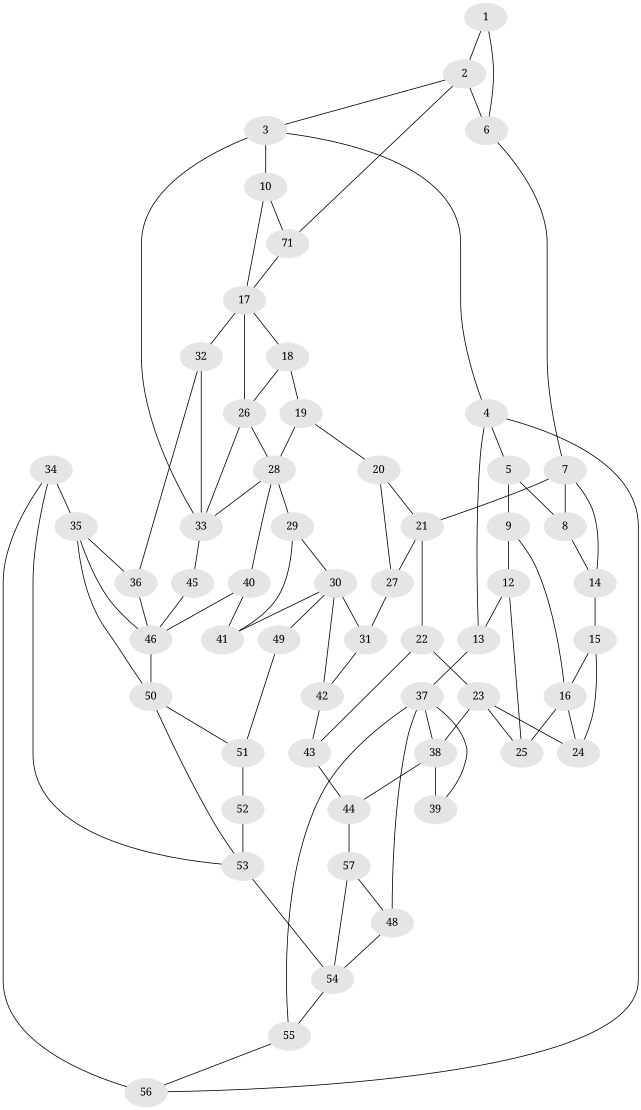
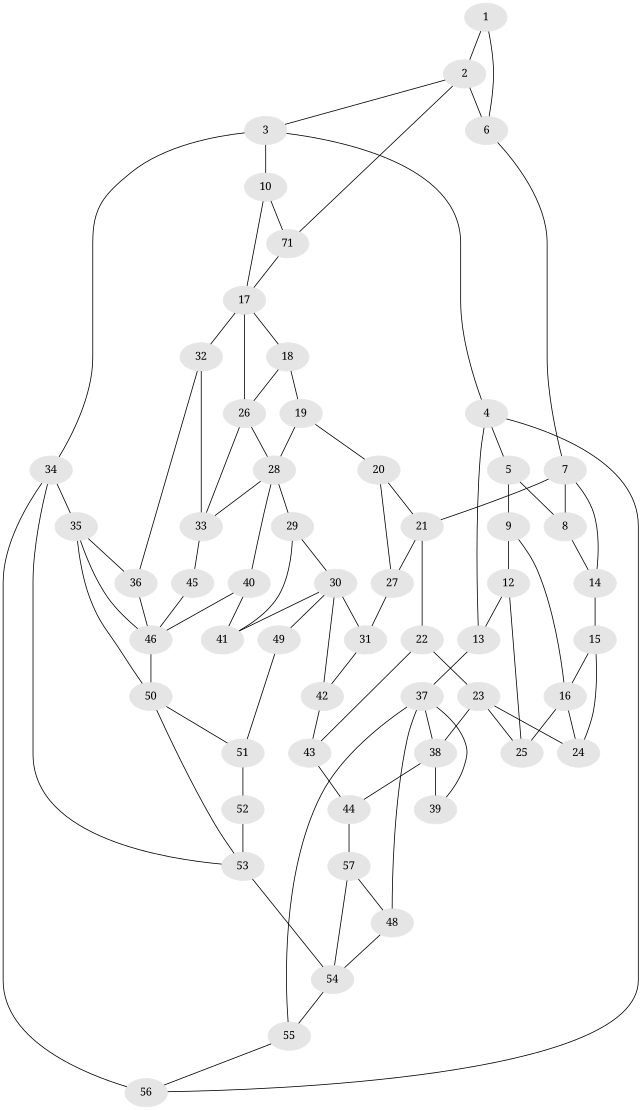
edge "3" -- "33": now "3" -- "34"
